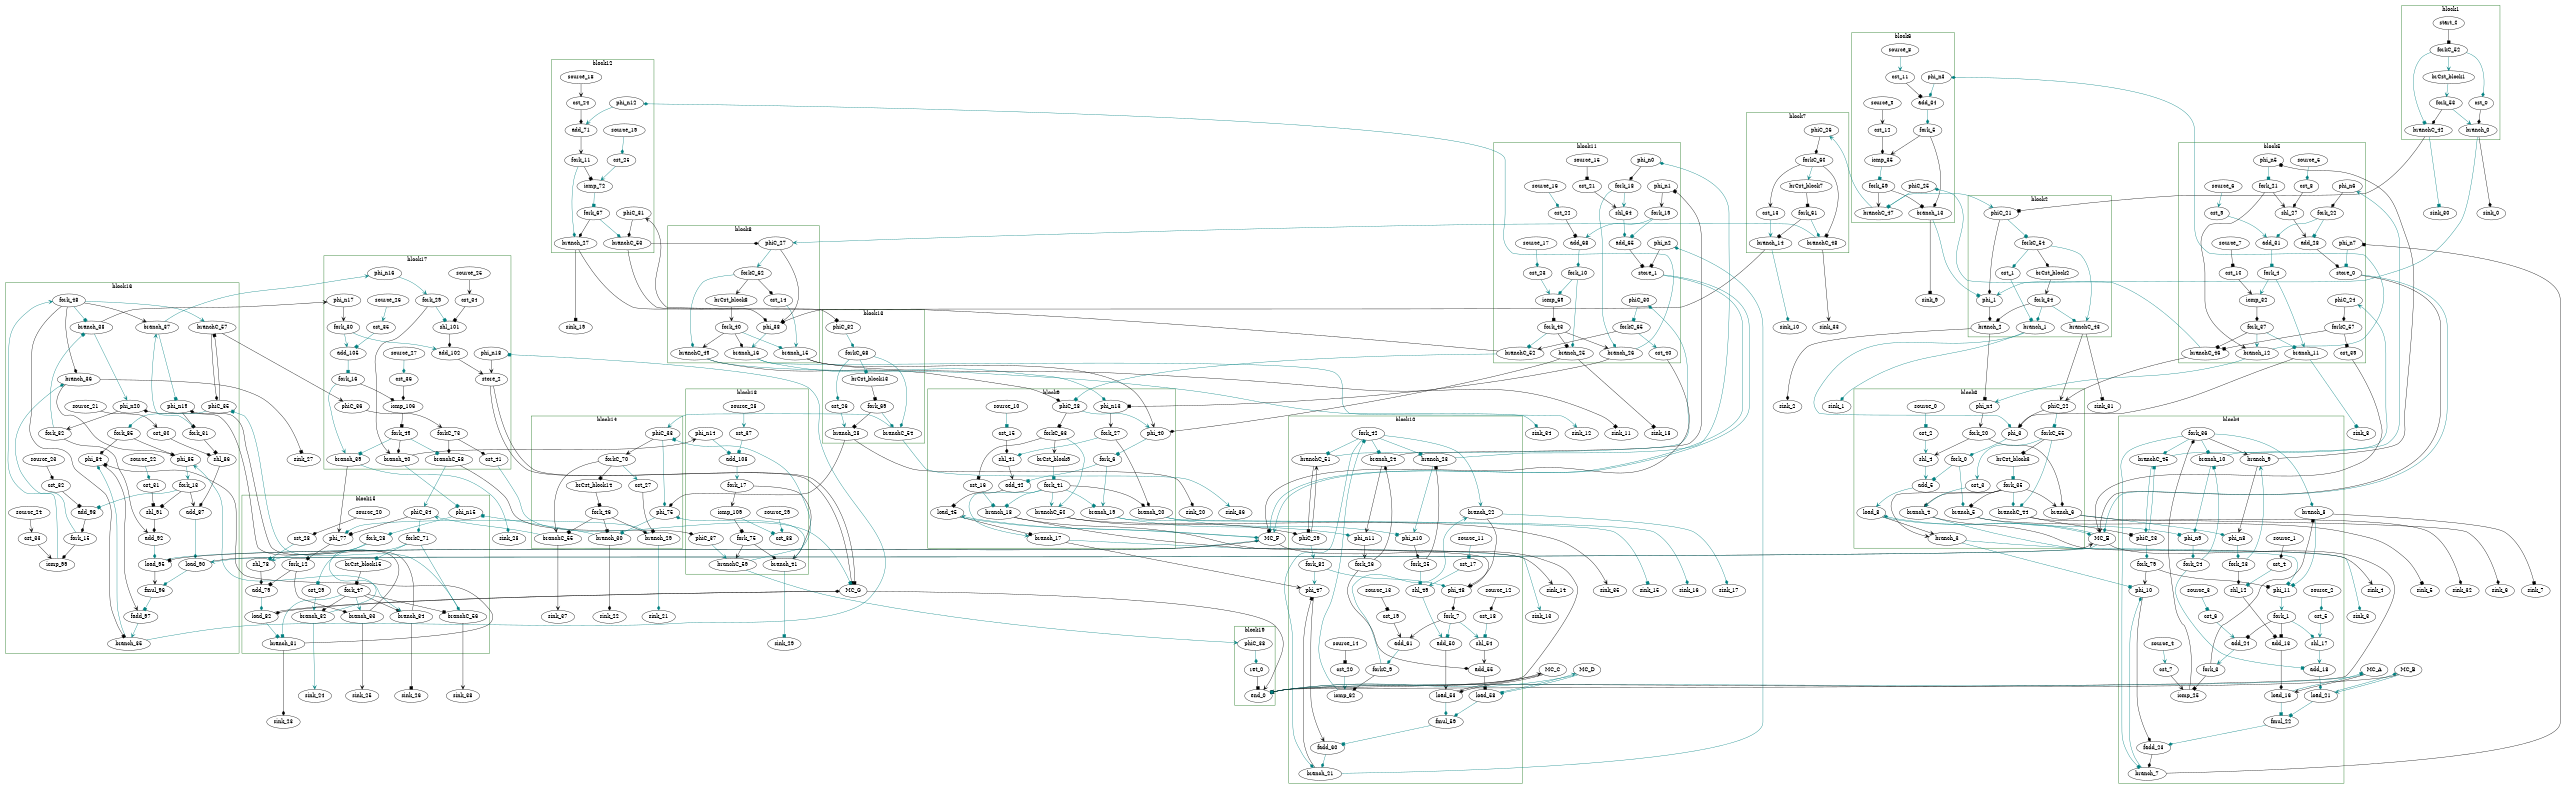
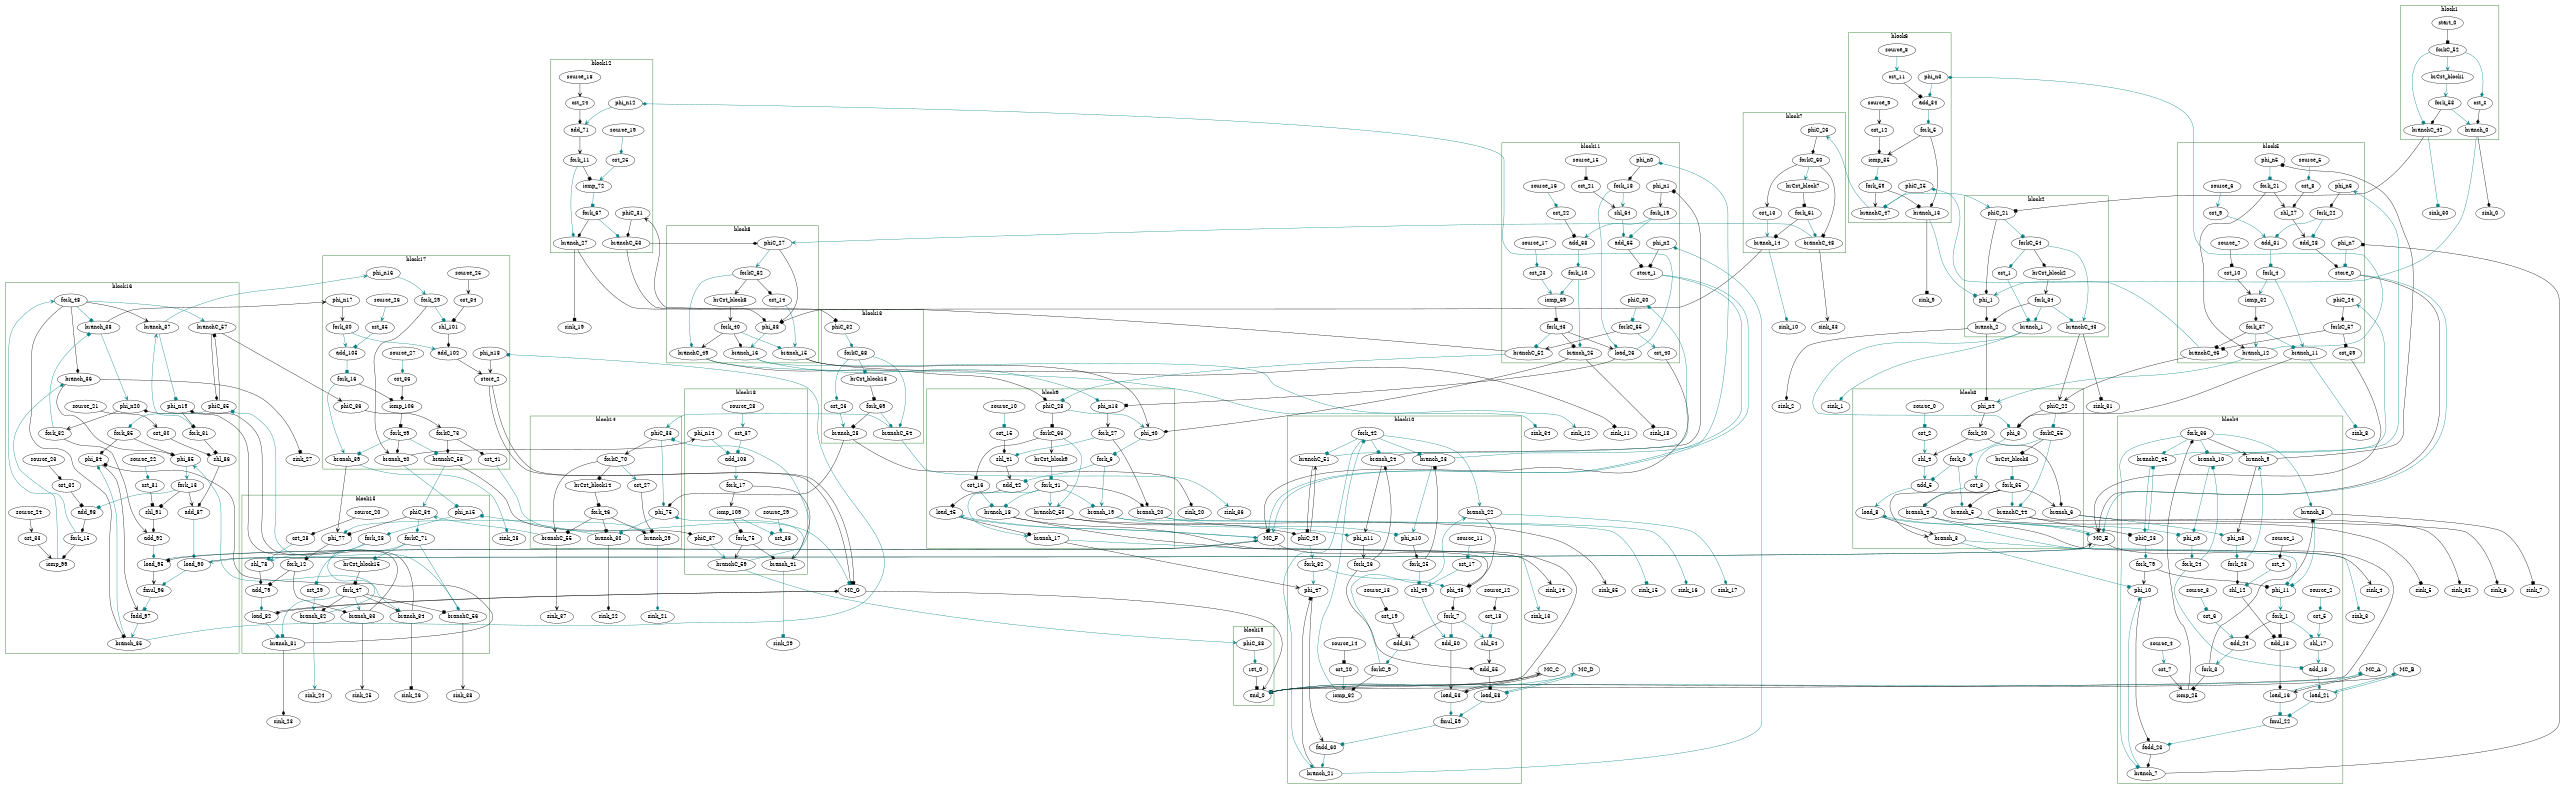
node "branch_26": label "branch_26" -> "load_26"
